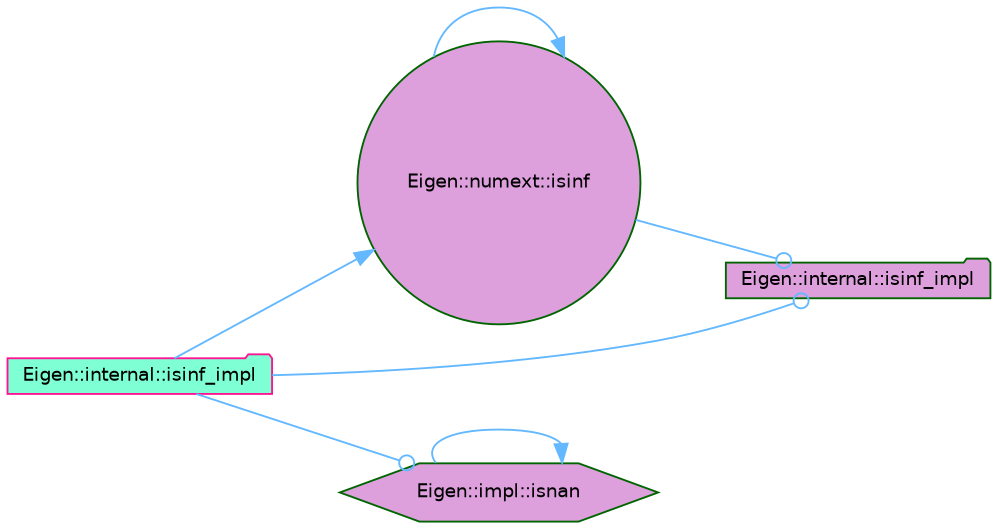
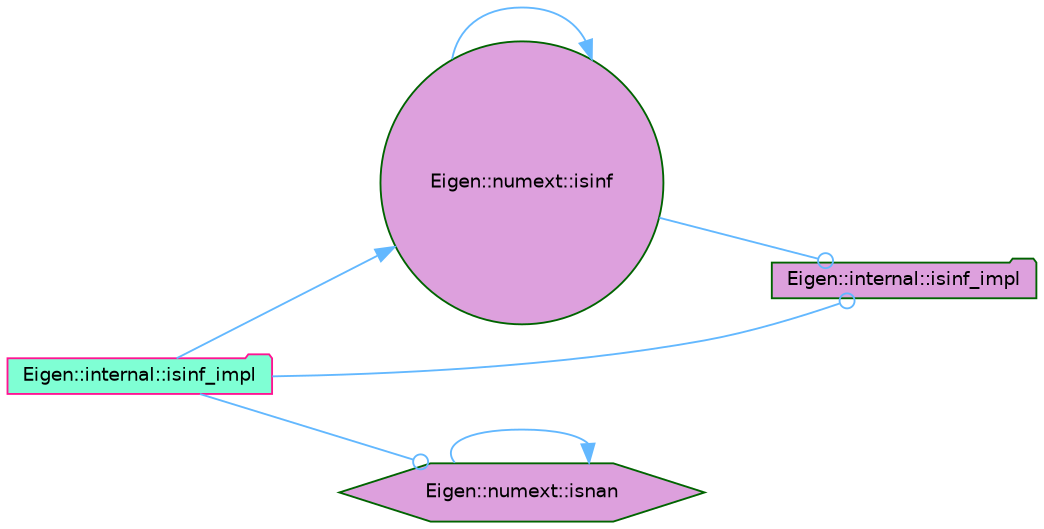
node "Eigen::impl::isnan": label "Eigen::impl::isnan" -> "Eigen::numext::isnan"
